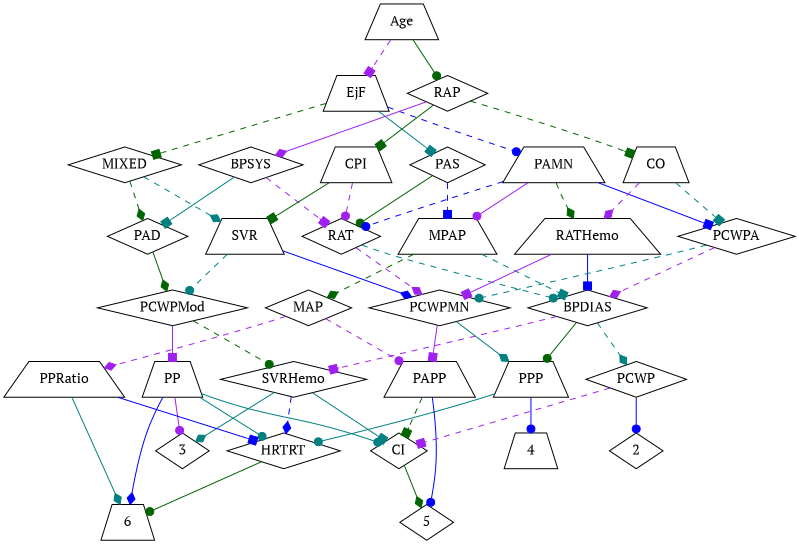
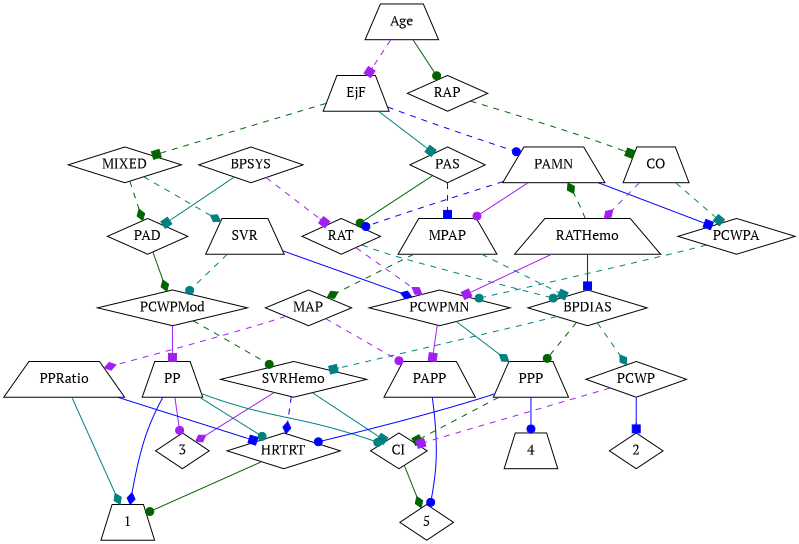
edge "RAP" -> "BPSYS": removed
node "CPI": removed
edge "PAMN" -> "RATHemo": reversed
edge "PCWPA" -> "BPDIAS": removed
edge "BPDIAS" -> "PPP": style solid -> dashed
edge "BPDIAS" -> "SVRHemo": color purple -> teal
edge "PAPP" -> "CI": now "PPP" -> "CI"
edge "PCWP" -> "2": arrowhead dot -> box
edge "SVRHemo" -> "3": color teal -> purple
edge "PPP" -> "HRTRT": color teal -> blue
node "6": label "6" -> "1"
